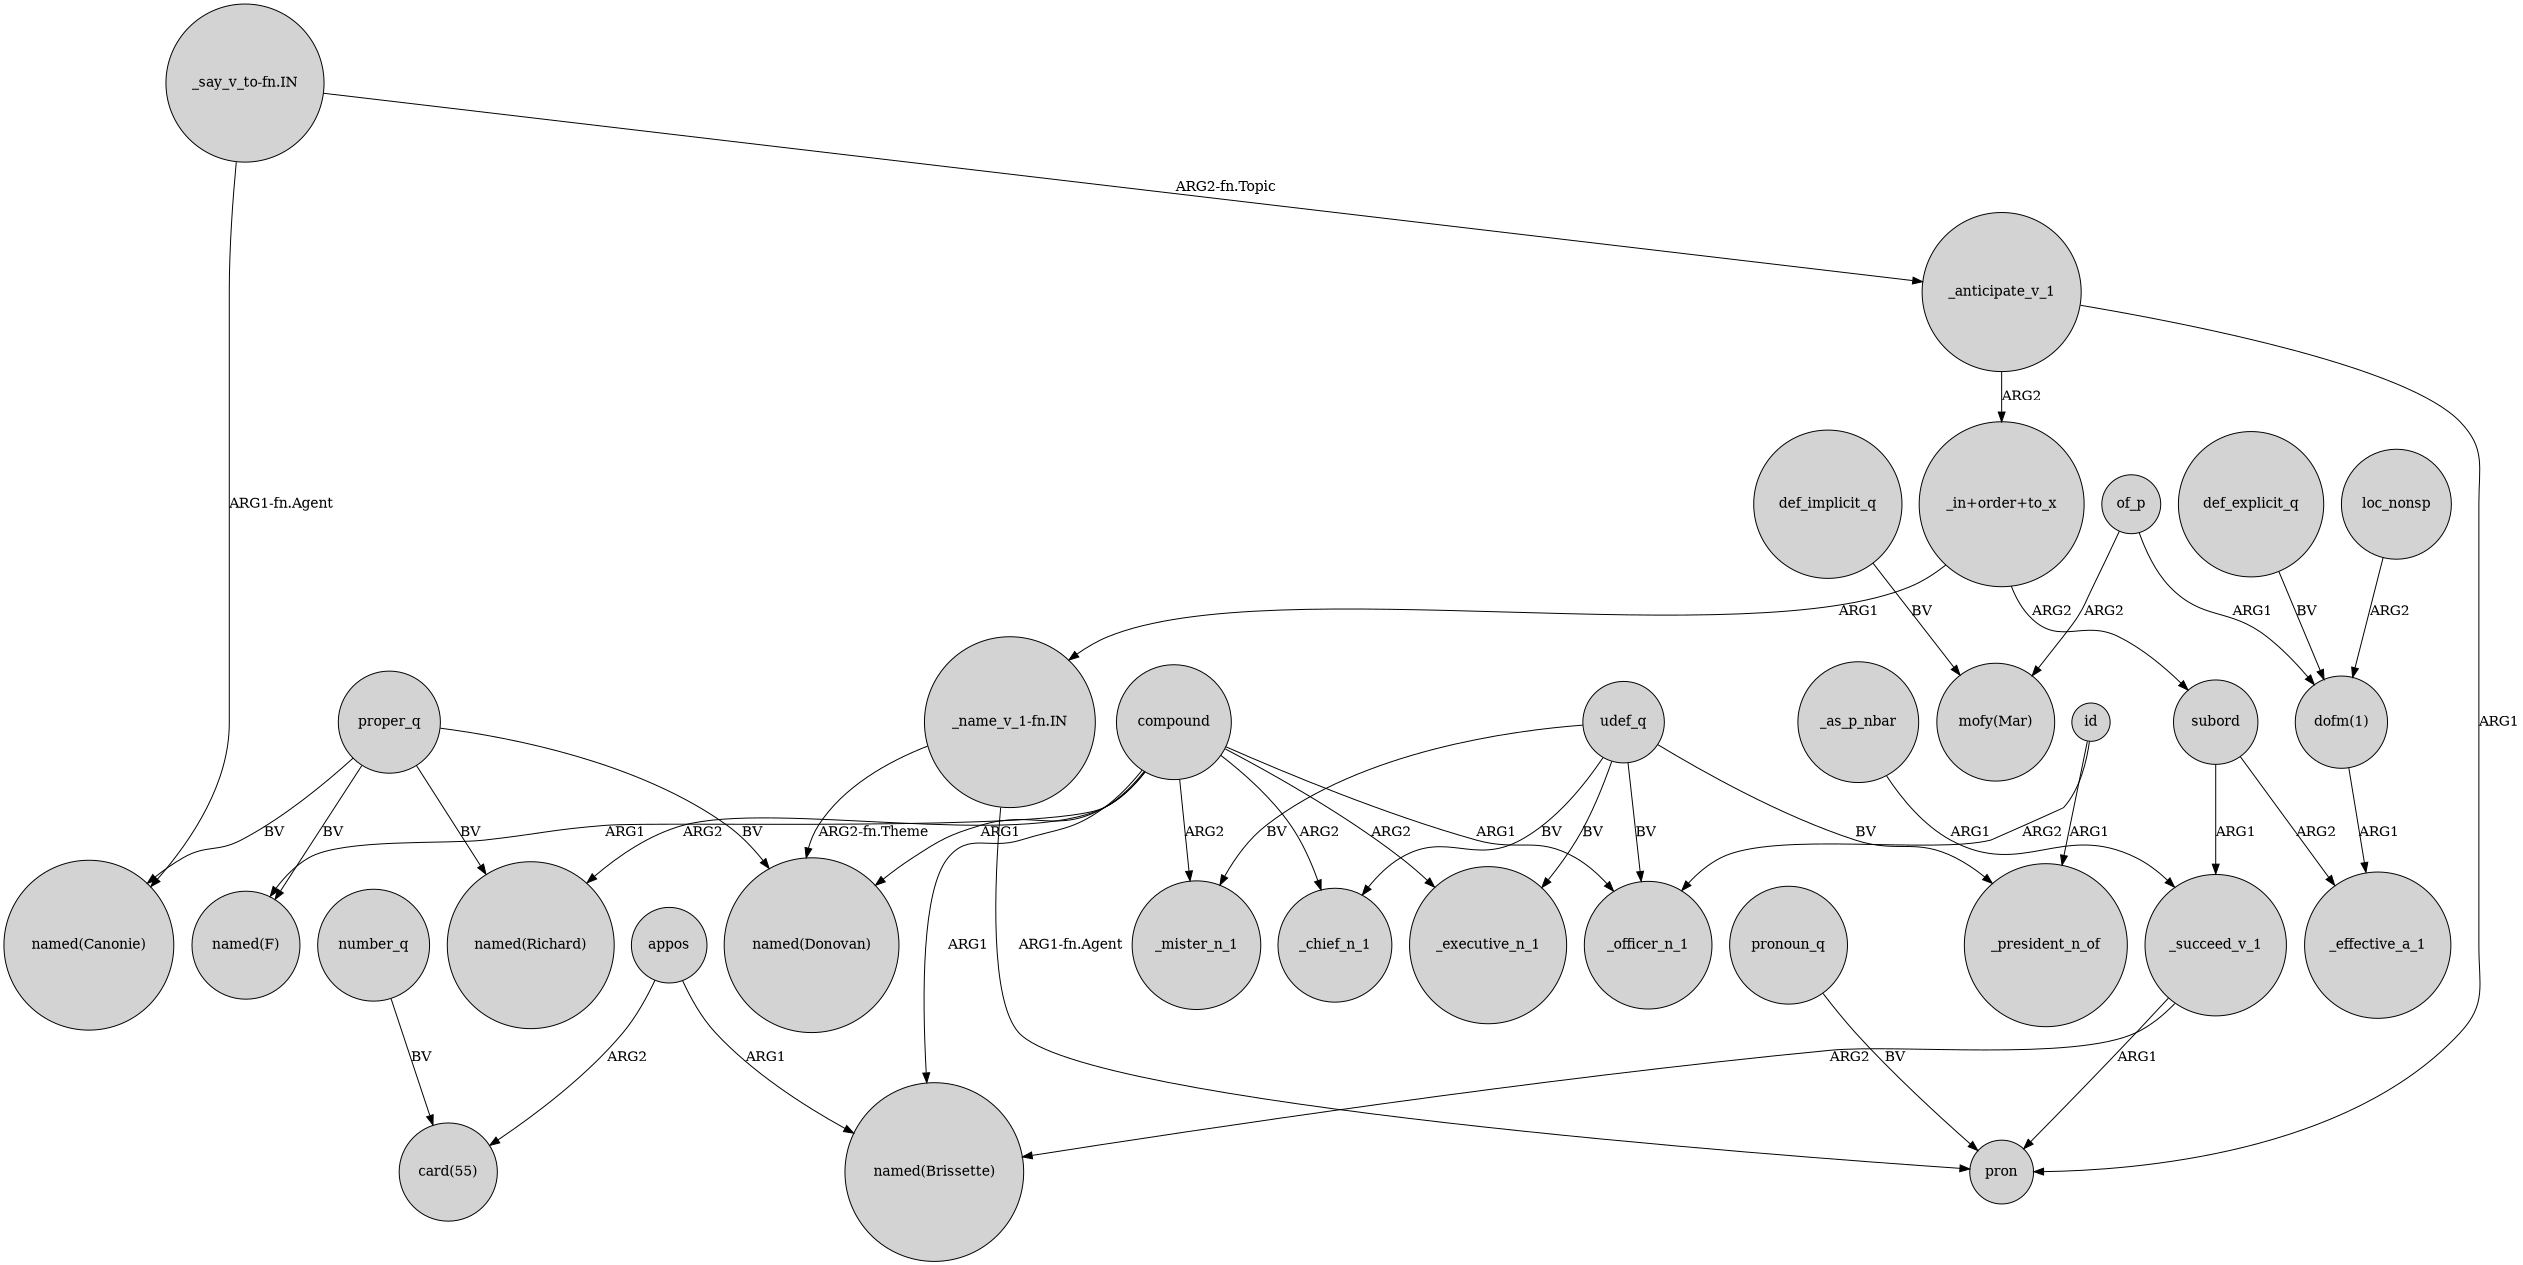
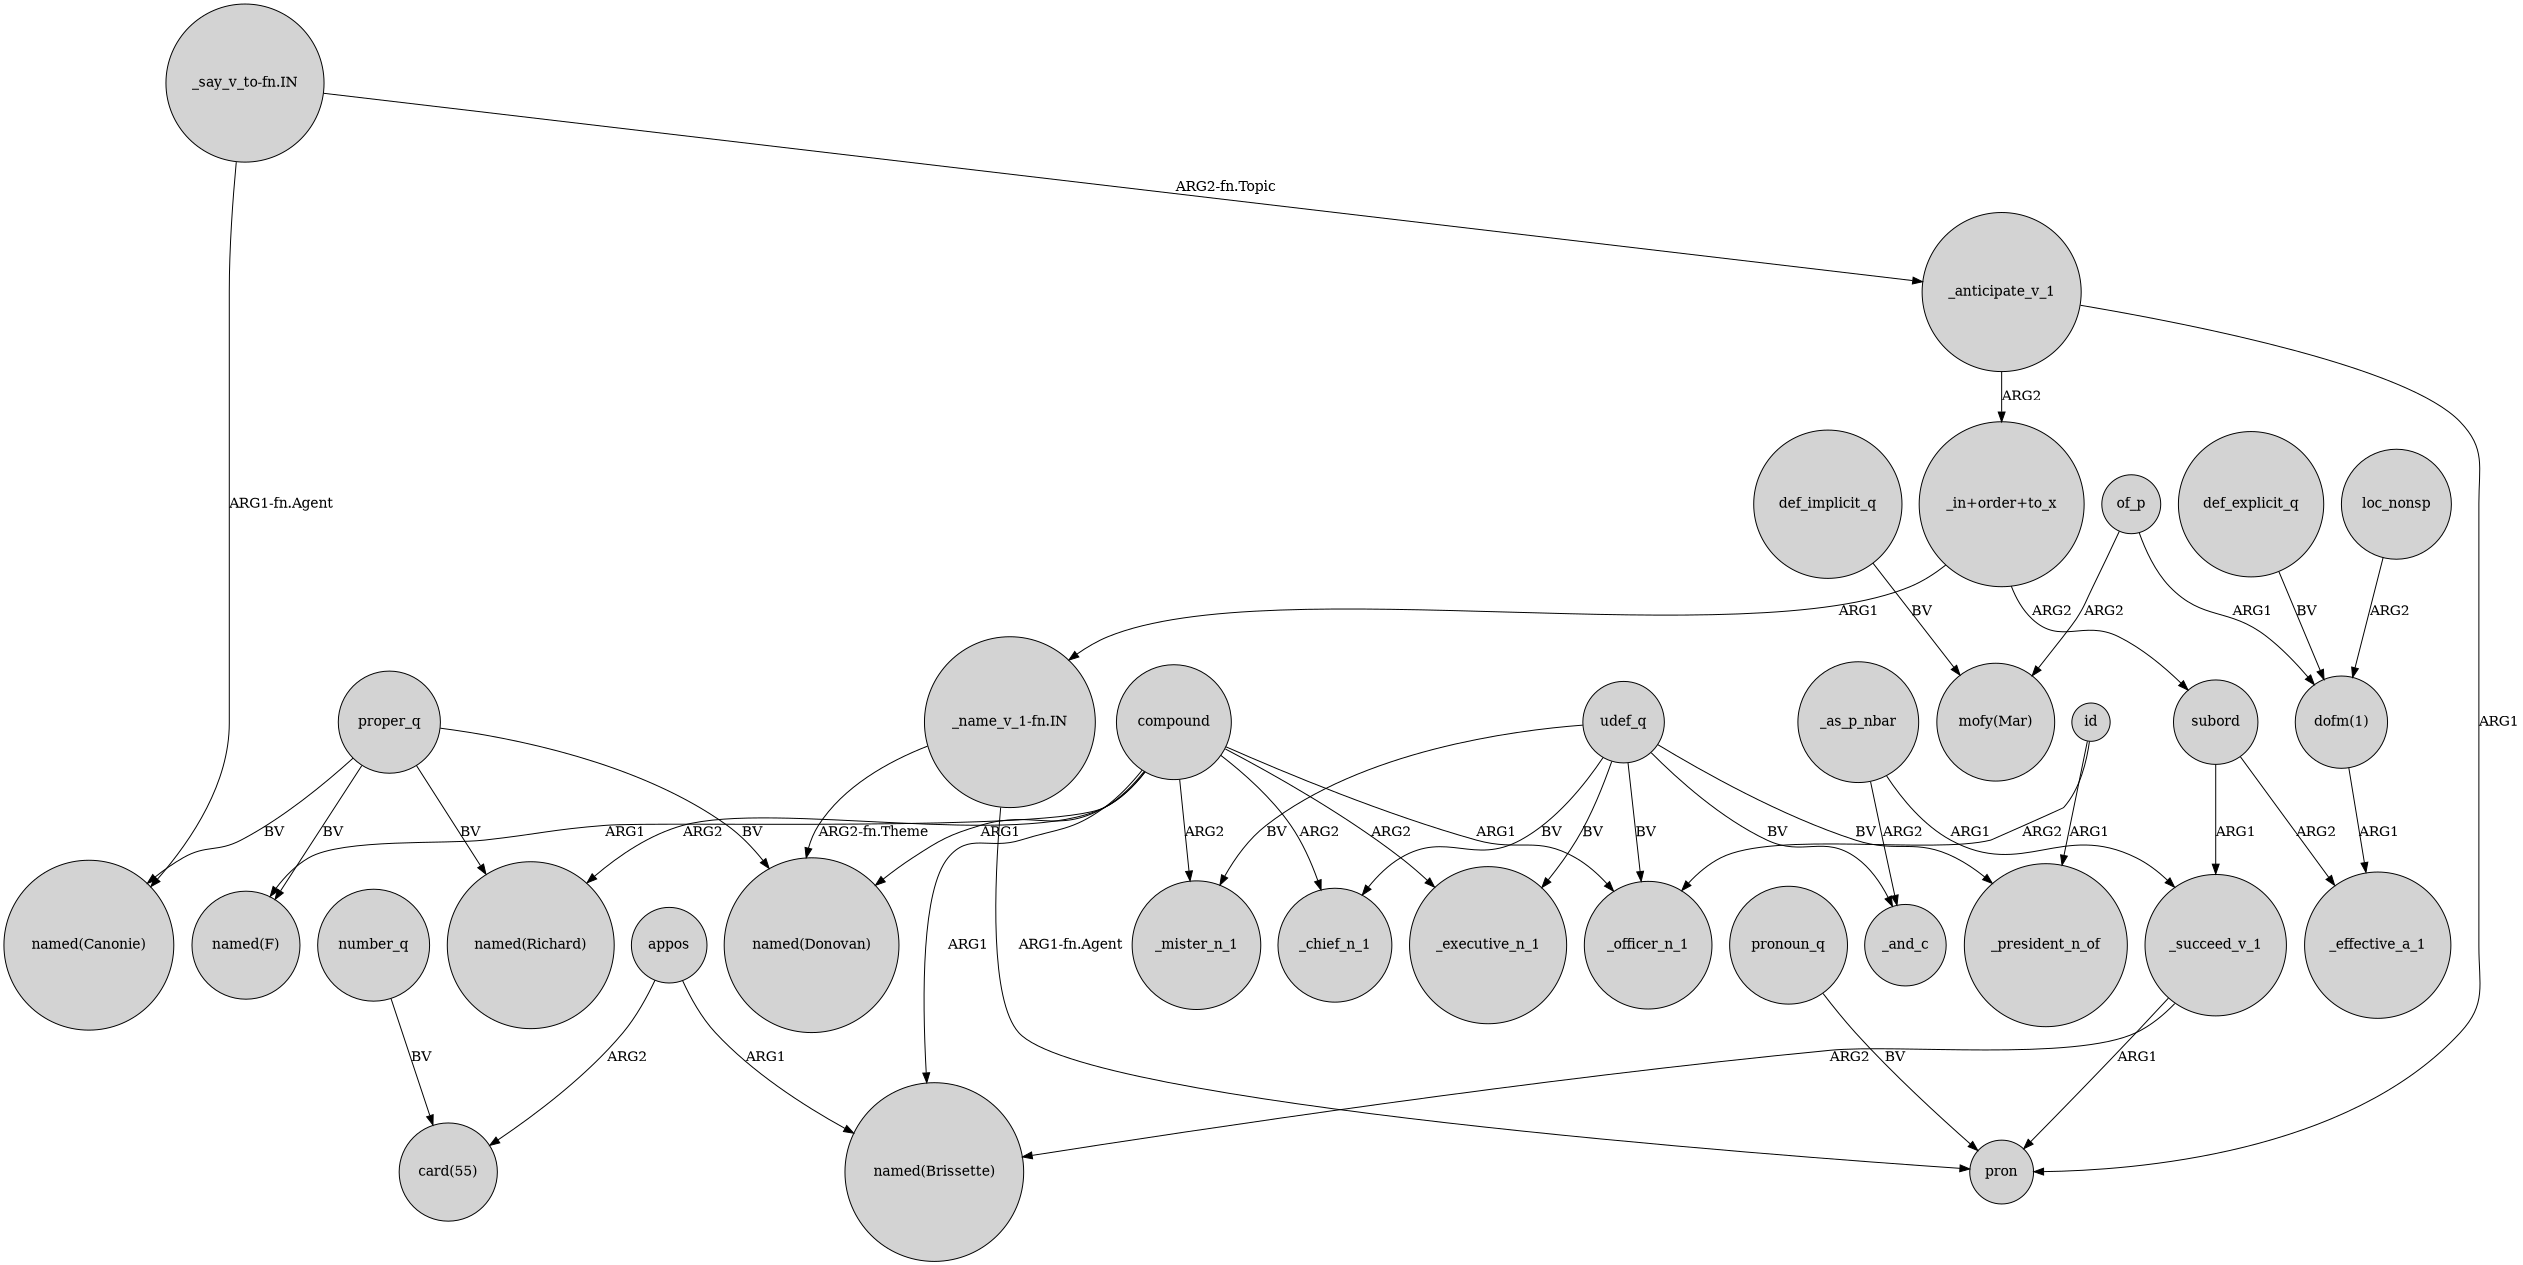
node "_and_c": added
